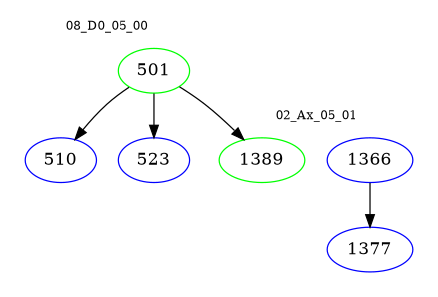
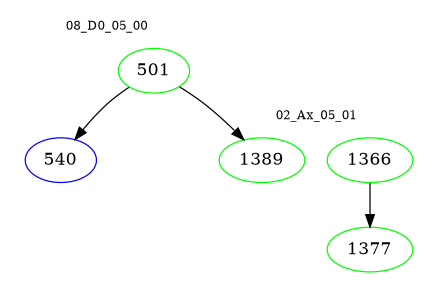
node "510": label "510" -> "540"
node "523": removed
node "1366": color blue -> green
node "1377": color blue -> green
